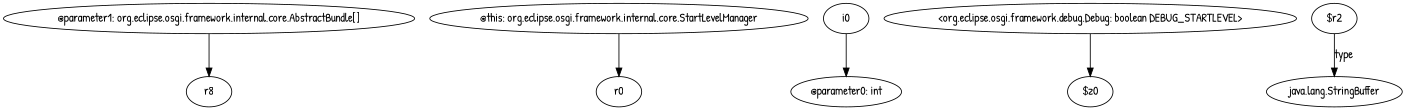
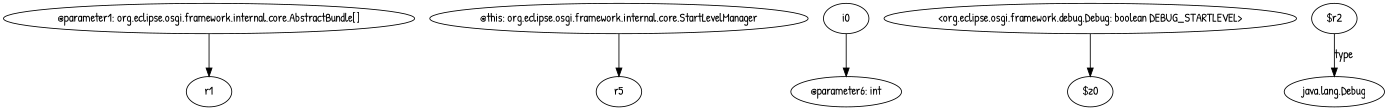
node "r8": label "r8" -> "r1"
node "r0": label "r0" -> "r5"
node "@parameter0: int": label "@parameter0: int" -> "@parameter6: int"
node "java.lang.StringBuffer": label "java.lang.StringBuffer" -> "java.lang.Debug"
